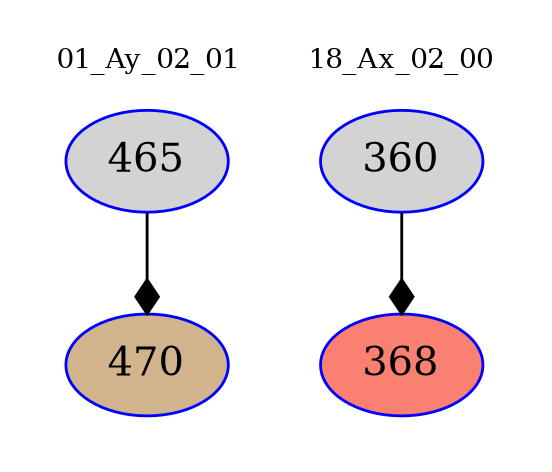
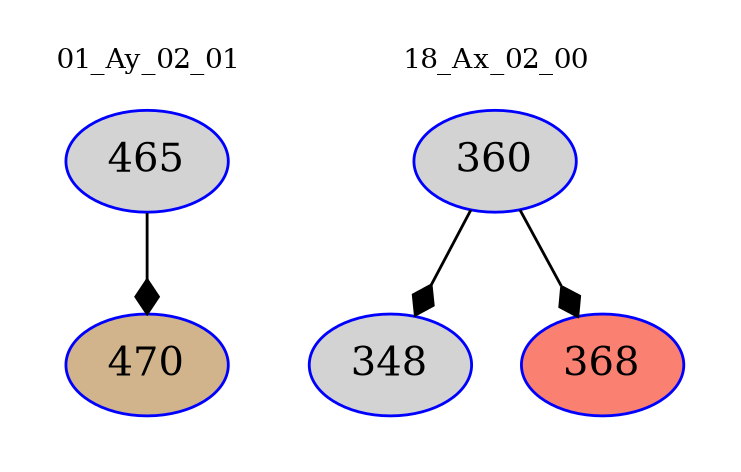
node "348": added
